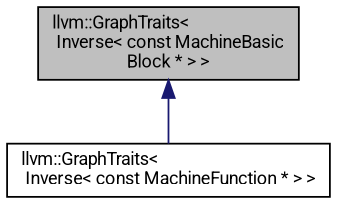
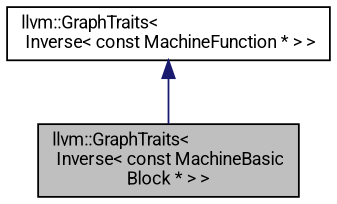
edge "llvm::GraphTraits< Inverse< const MachineFunction * > >" -> "llvm::GraphTraits< Inverse< const MachineBasic Block * > >": reversed
